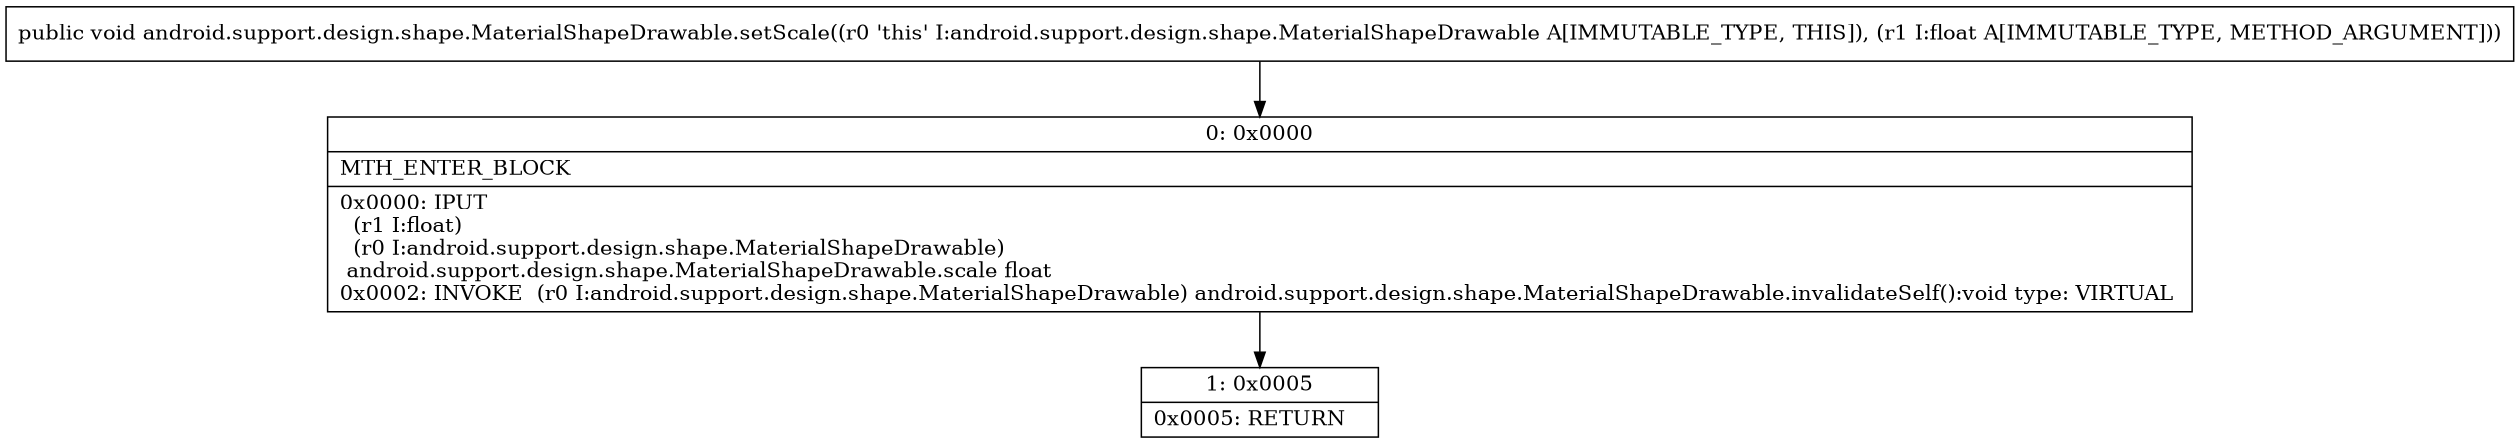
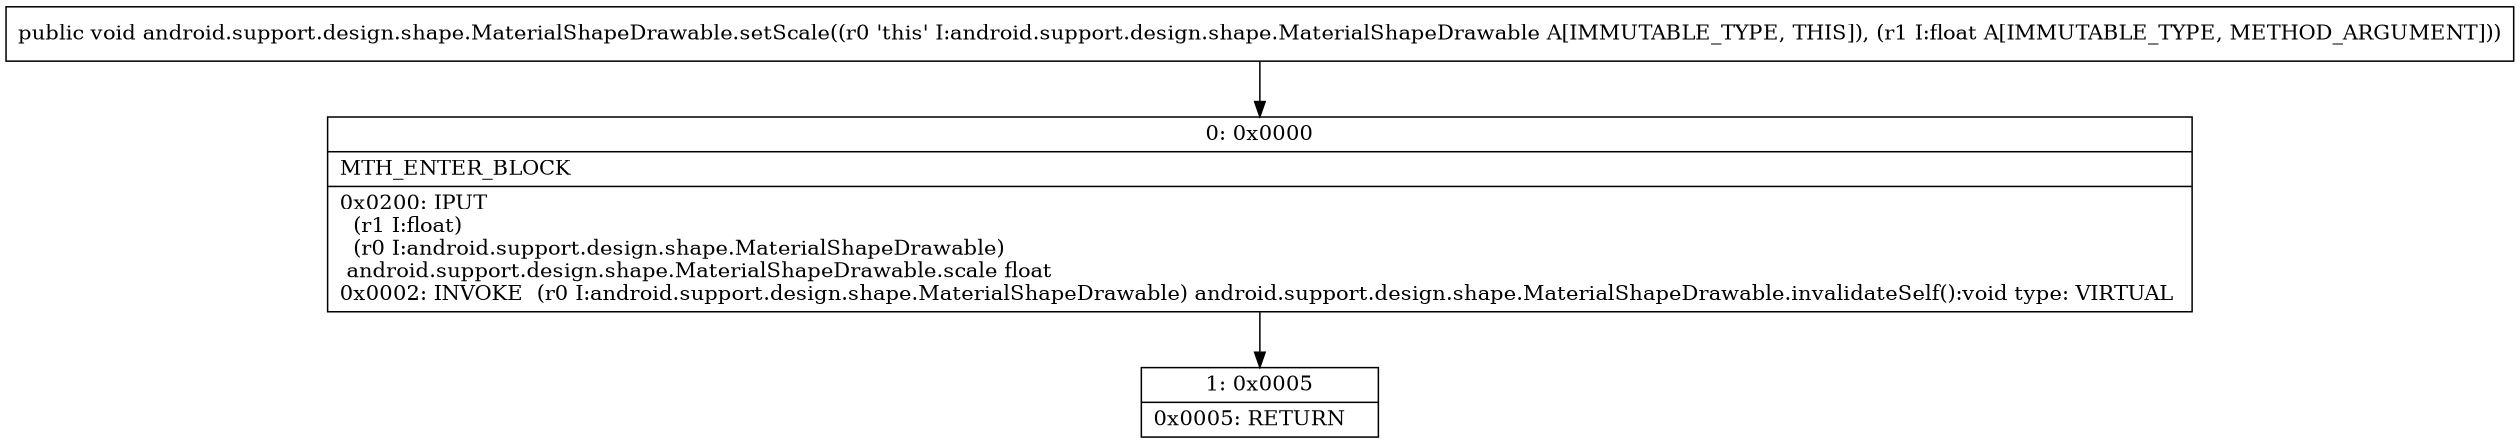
node "0: 0x0000": text "0x0000: IPUT" -> "0x0200: IPUT"
